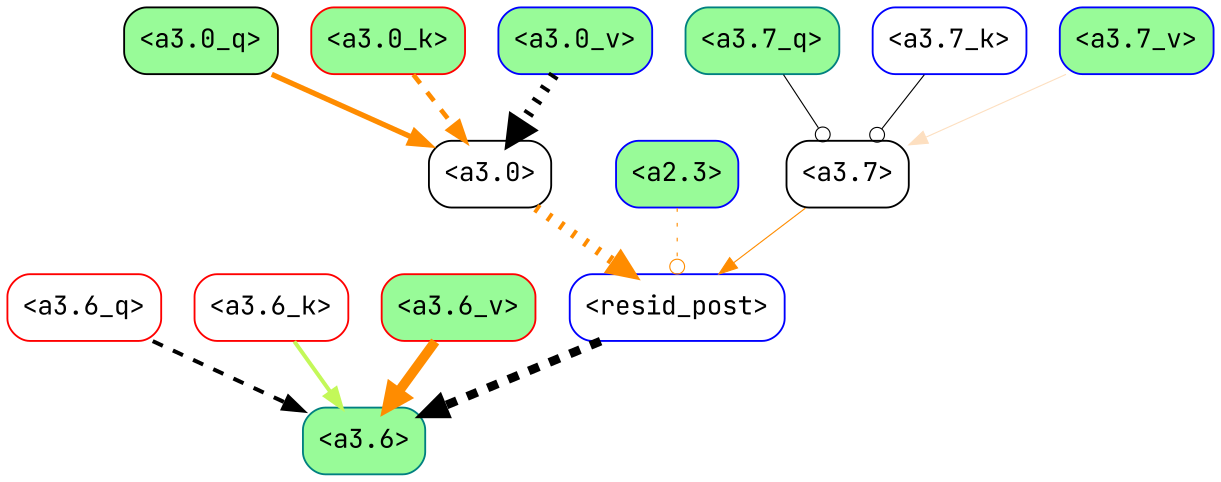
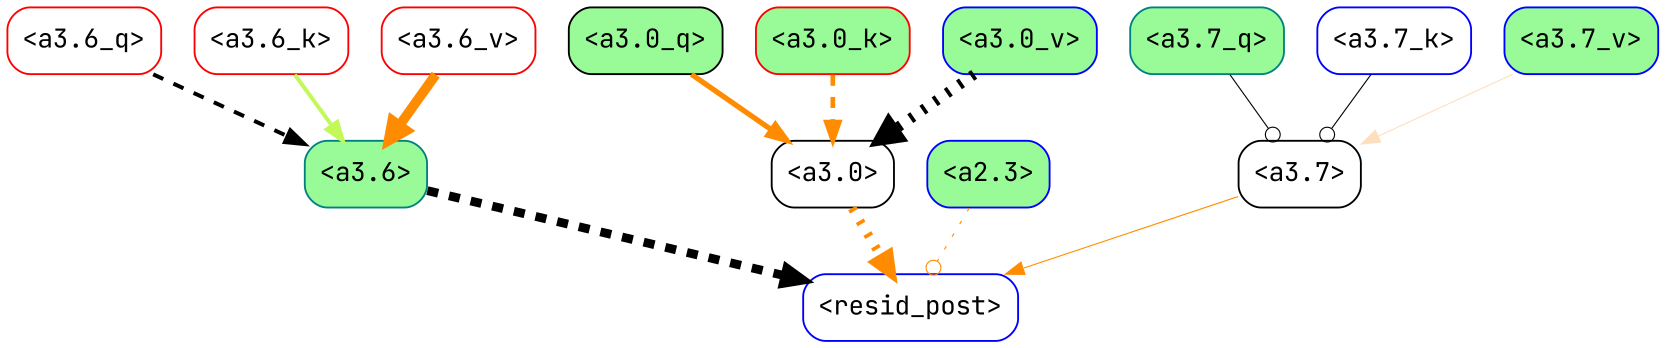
node "<a3.6_v>": fillcolor palegreen -> white
edge "<resid_post>" -> "<a3.6>": reversed
